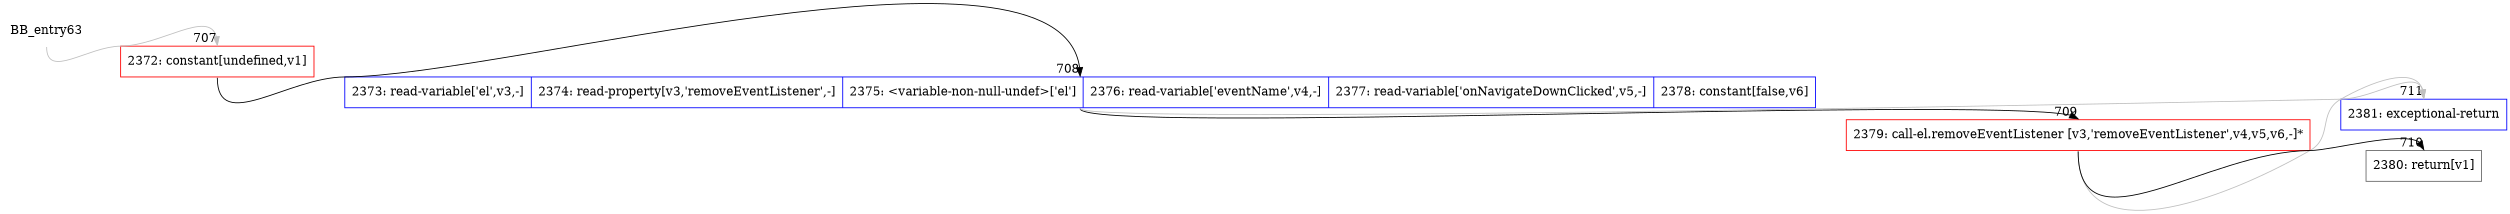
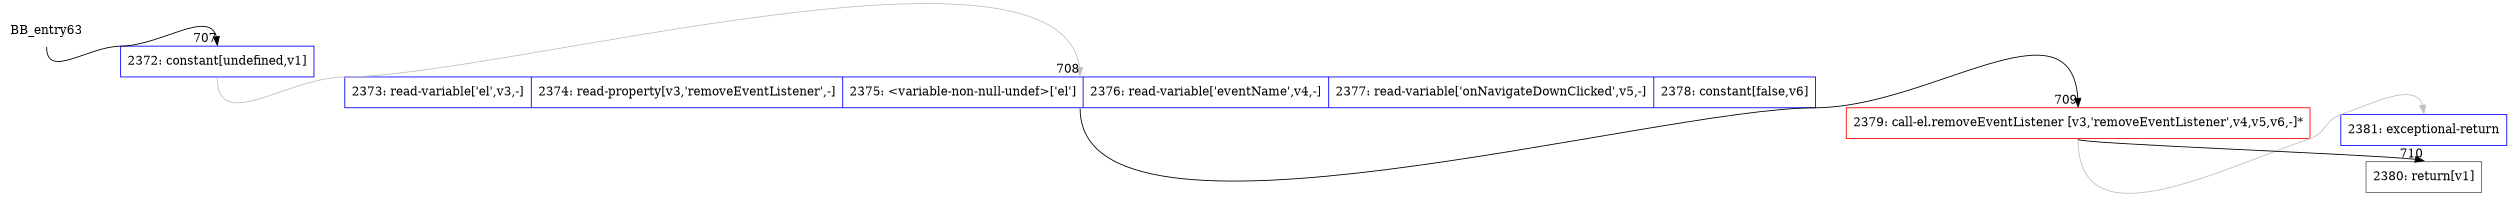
edge "2372: constant[undefined,v1]" -> "2373: read-variable['el',v3,-]": color black -> gray
edge "BB_entry63" -> "2372: constant[undefined,v1]": color gray -> black
node "2372: constant[undefined,v1]": color red -> blue
edge "2373: read-variable['el',v3,-]" -> "2381: exceptional-return": removed
